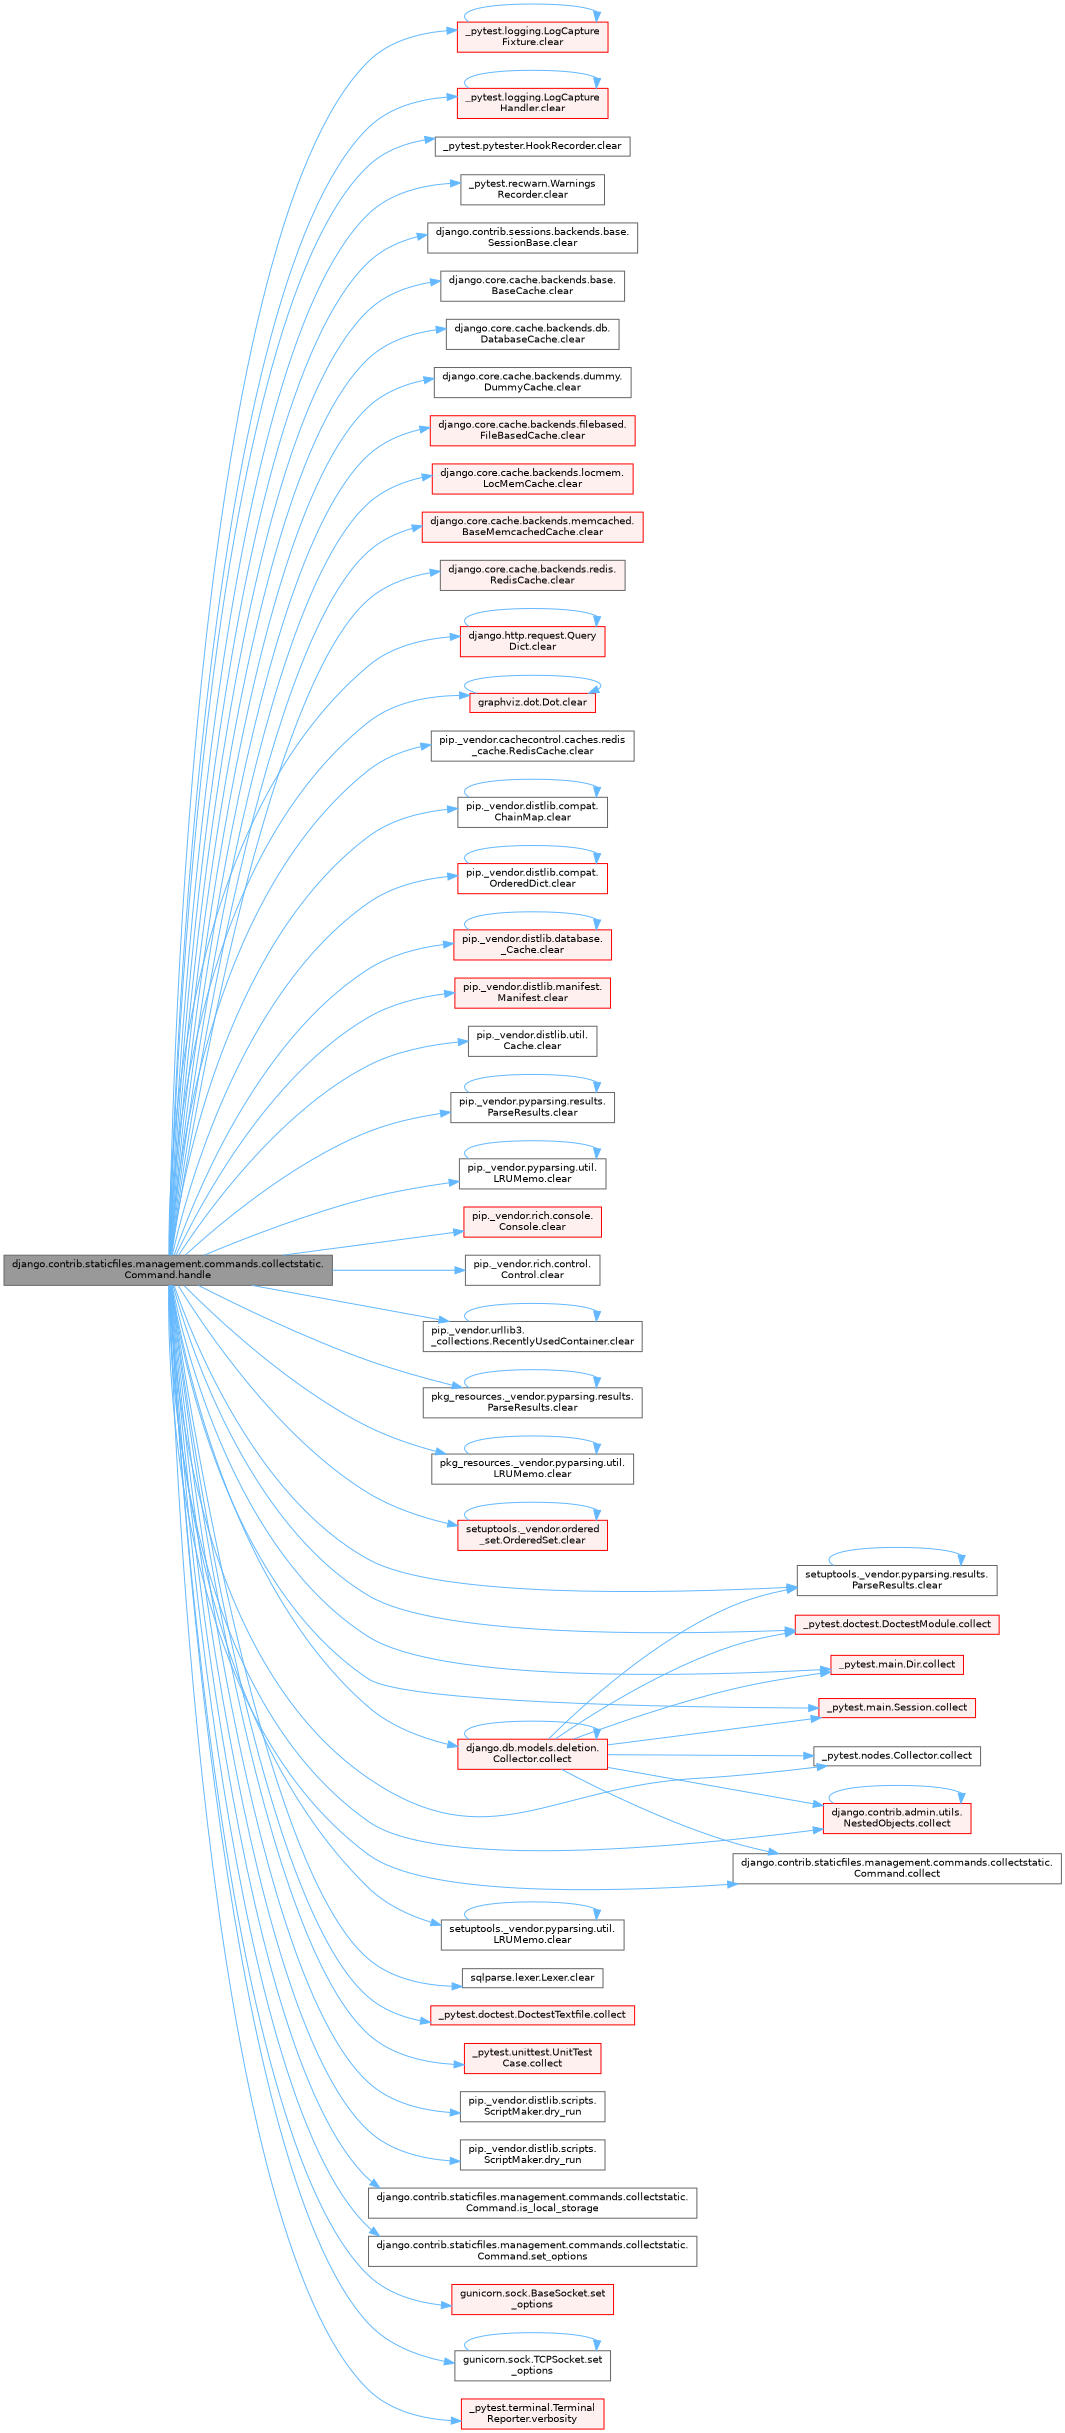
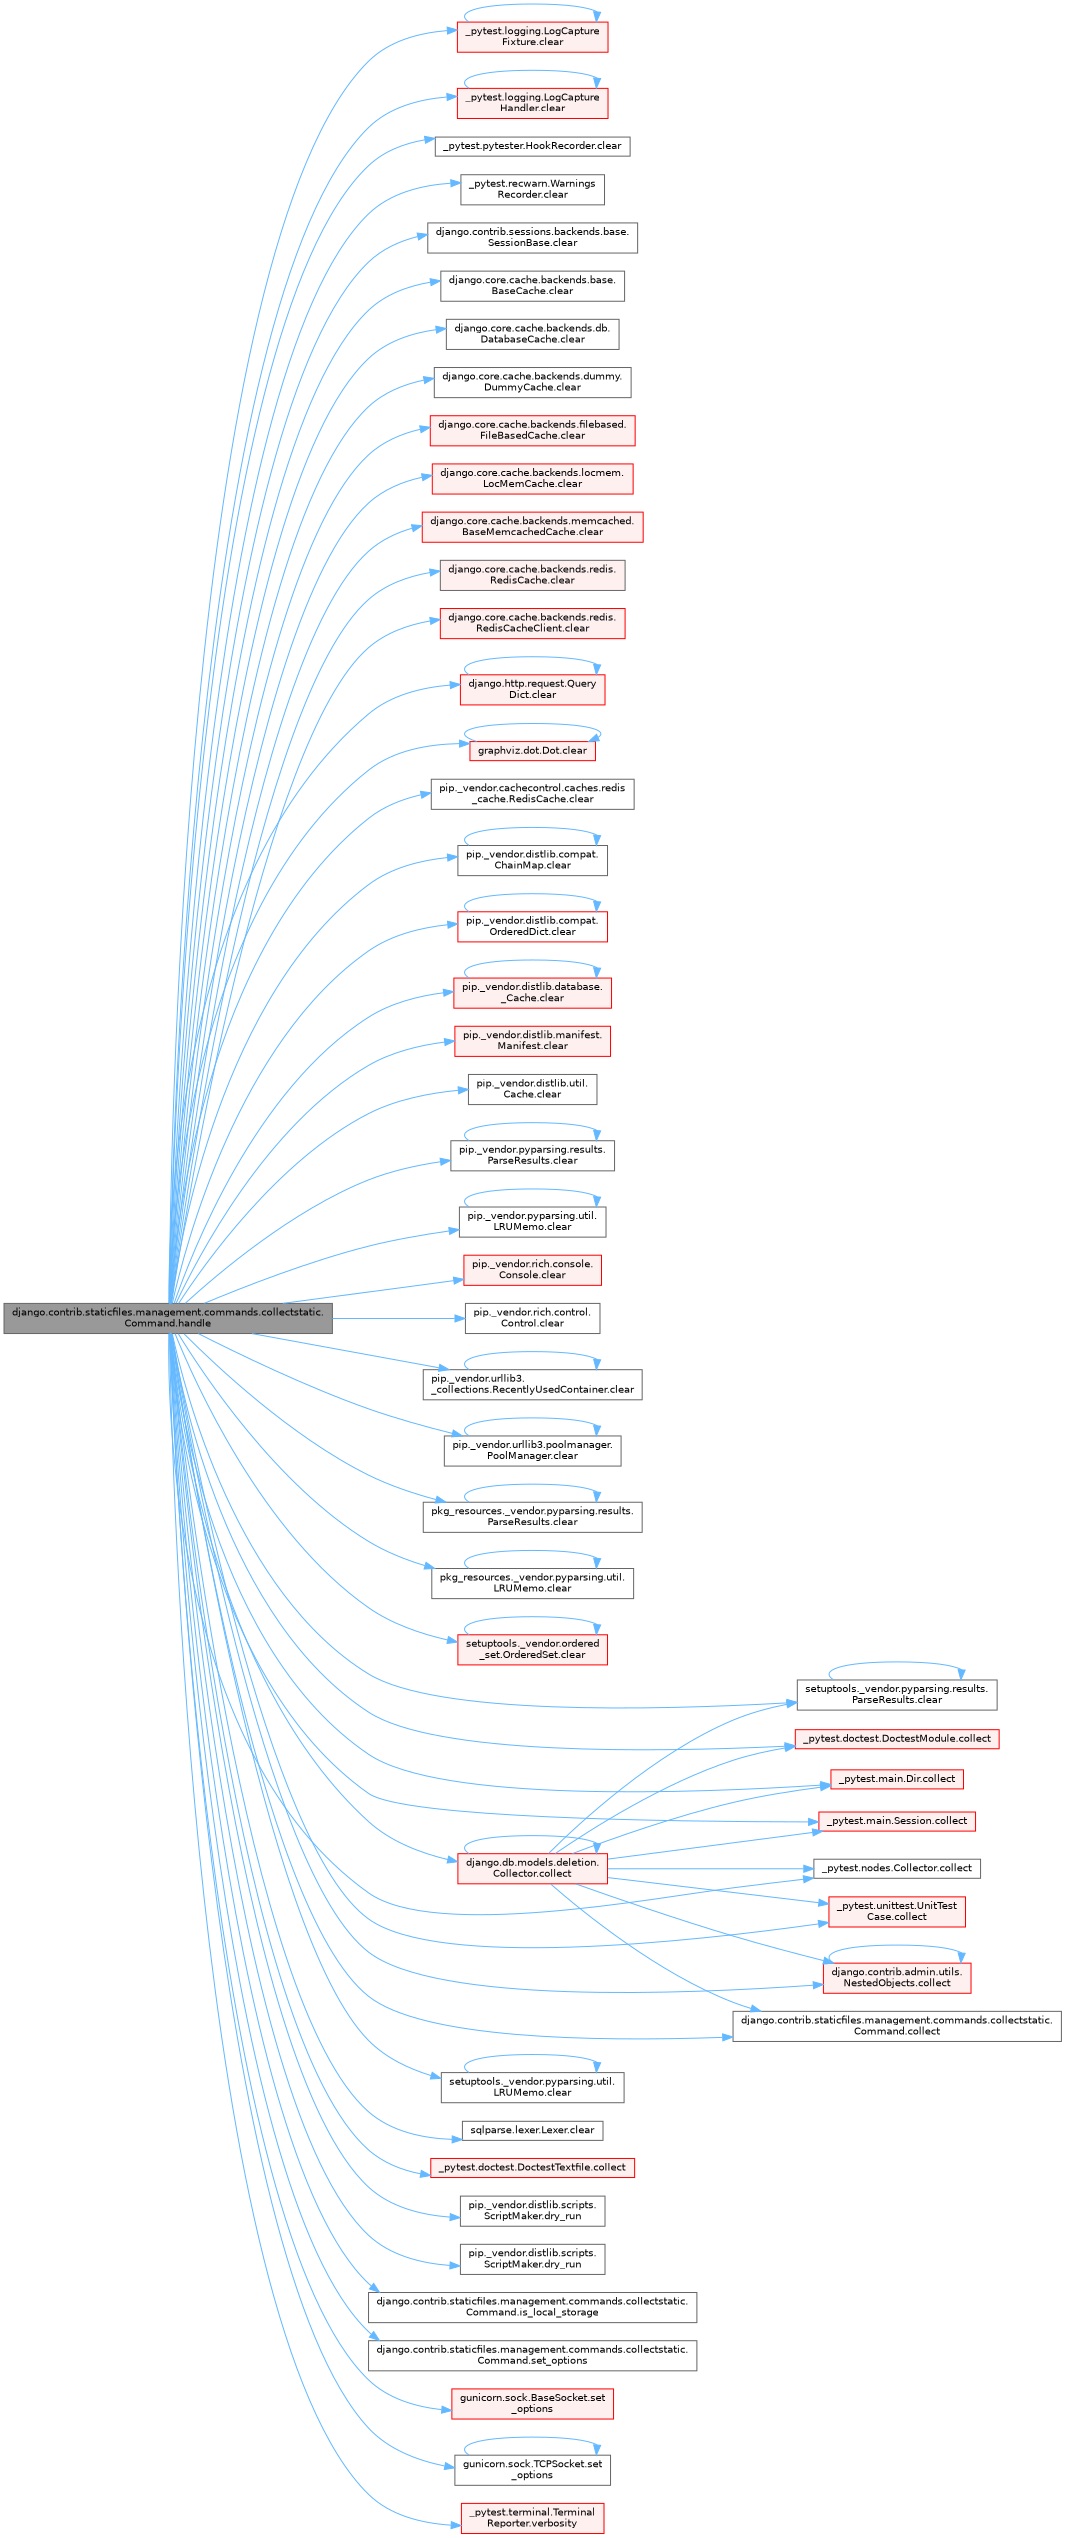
node "django.core.cache.backends.redis. RedisCacheClient.clear": added
node "pip._vendor.urllib3.poolmanager. PoolManager.clear": added
edge "django.db.models.deletion. Collector.collect" -> "_pytest.unittest.UnitTest Case.collect": added
